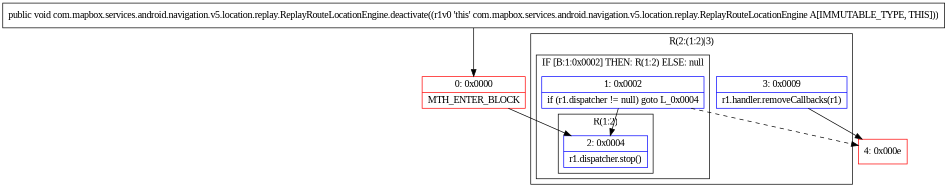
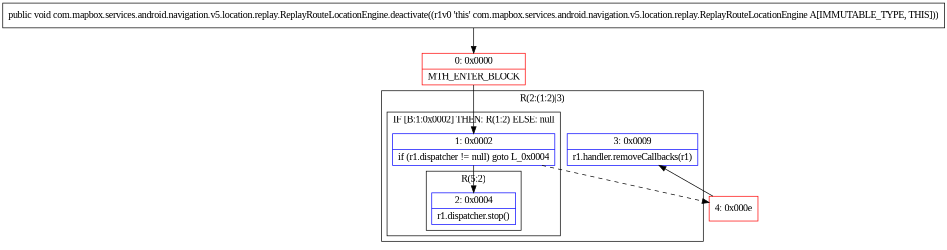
edge "0: 0x0000" -> "2: 0x0004": now "0: 0x0000" -> "1: 0x0002"
cluster "R(1:2)": label "R(1:2)" -> "R(5:2)"
edge "3: 0x0009" -> "4: 0x000e": reversed
